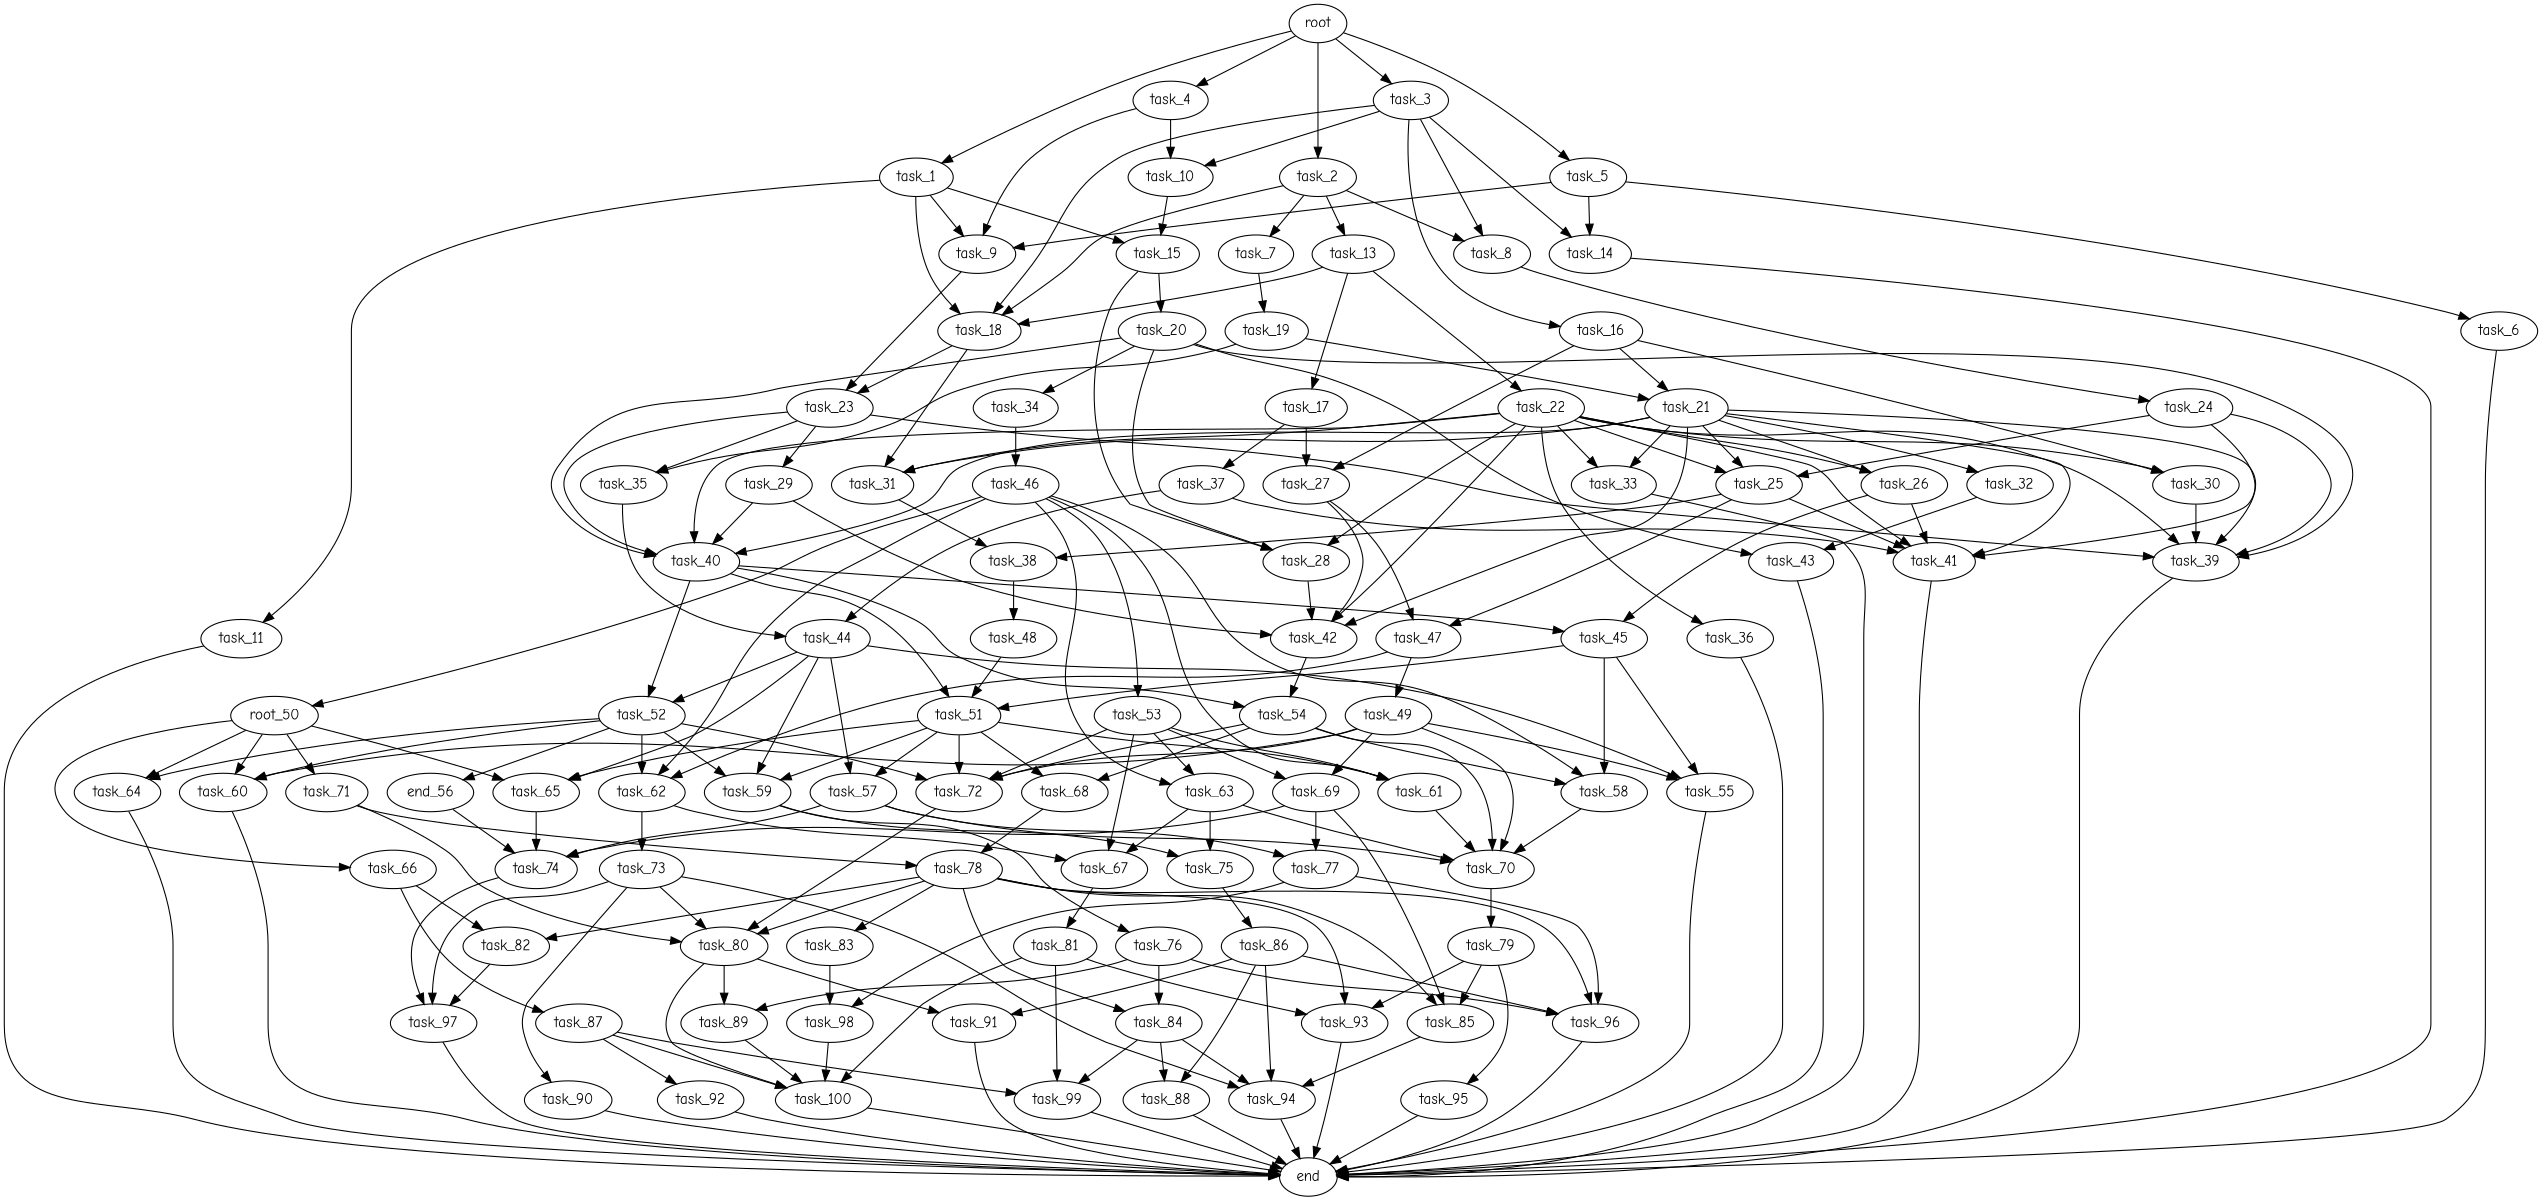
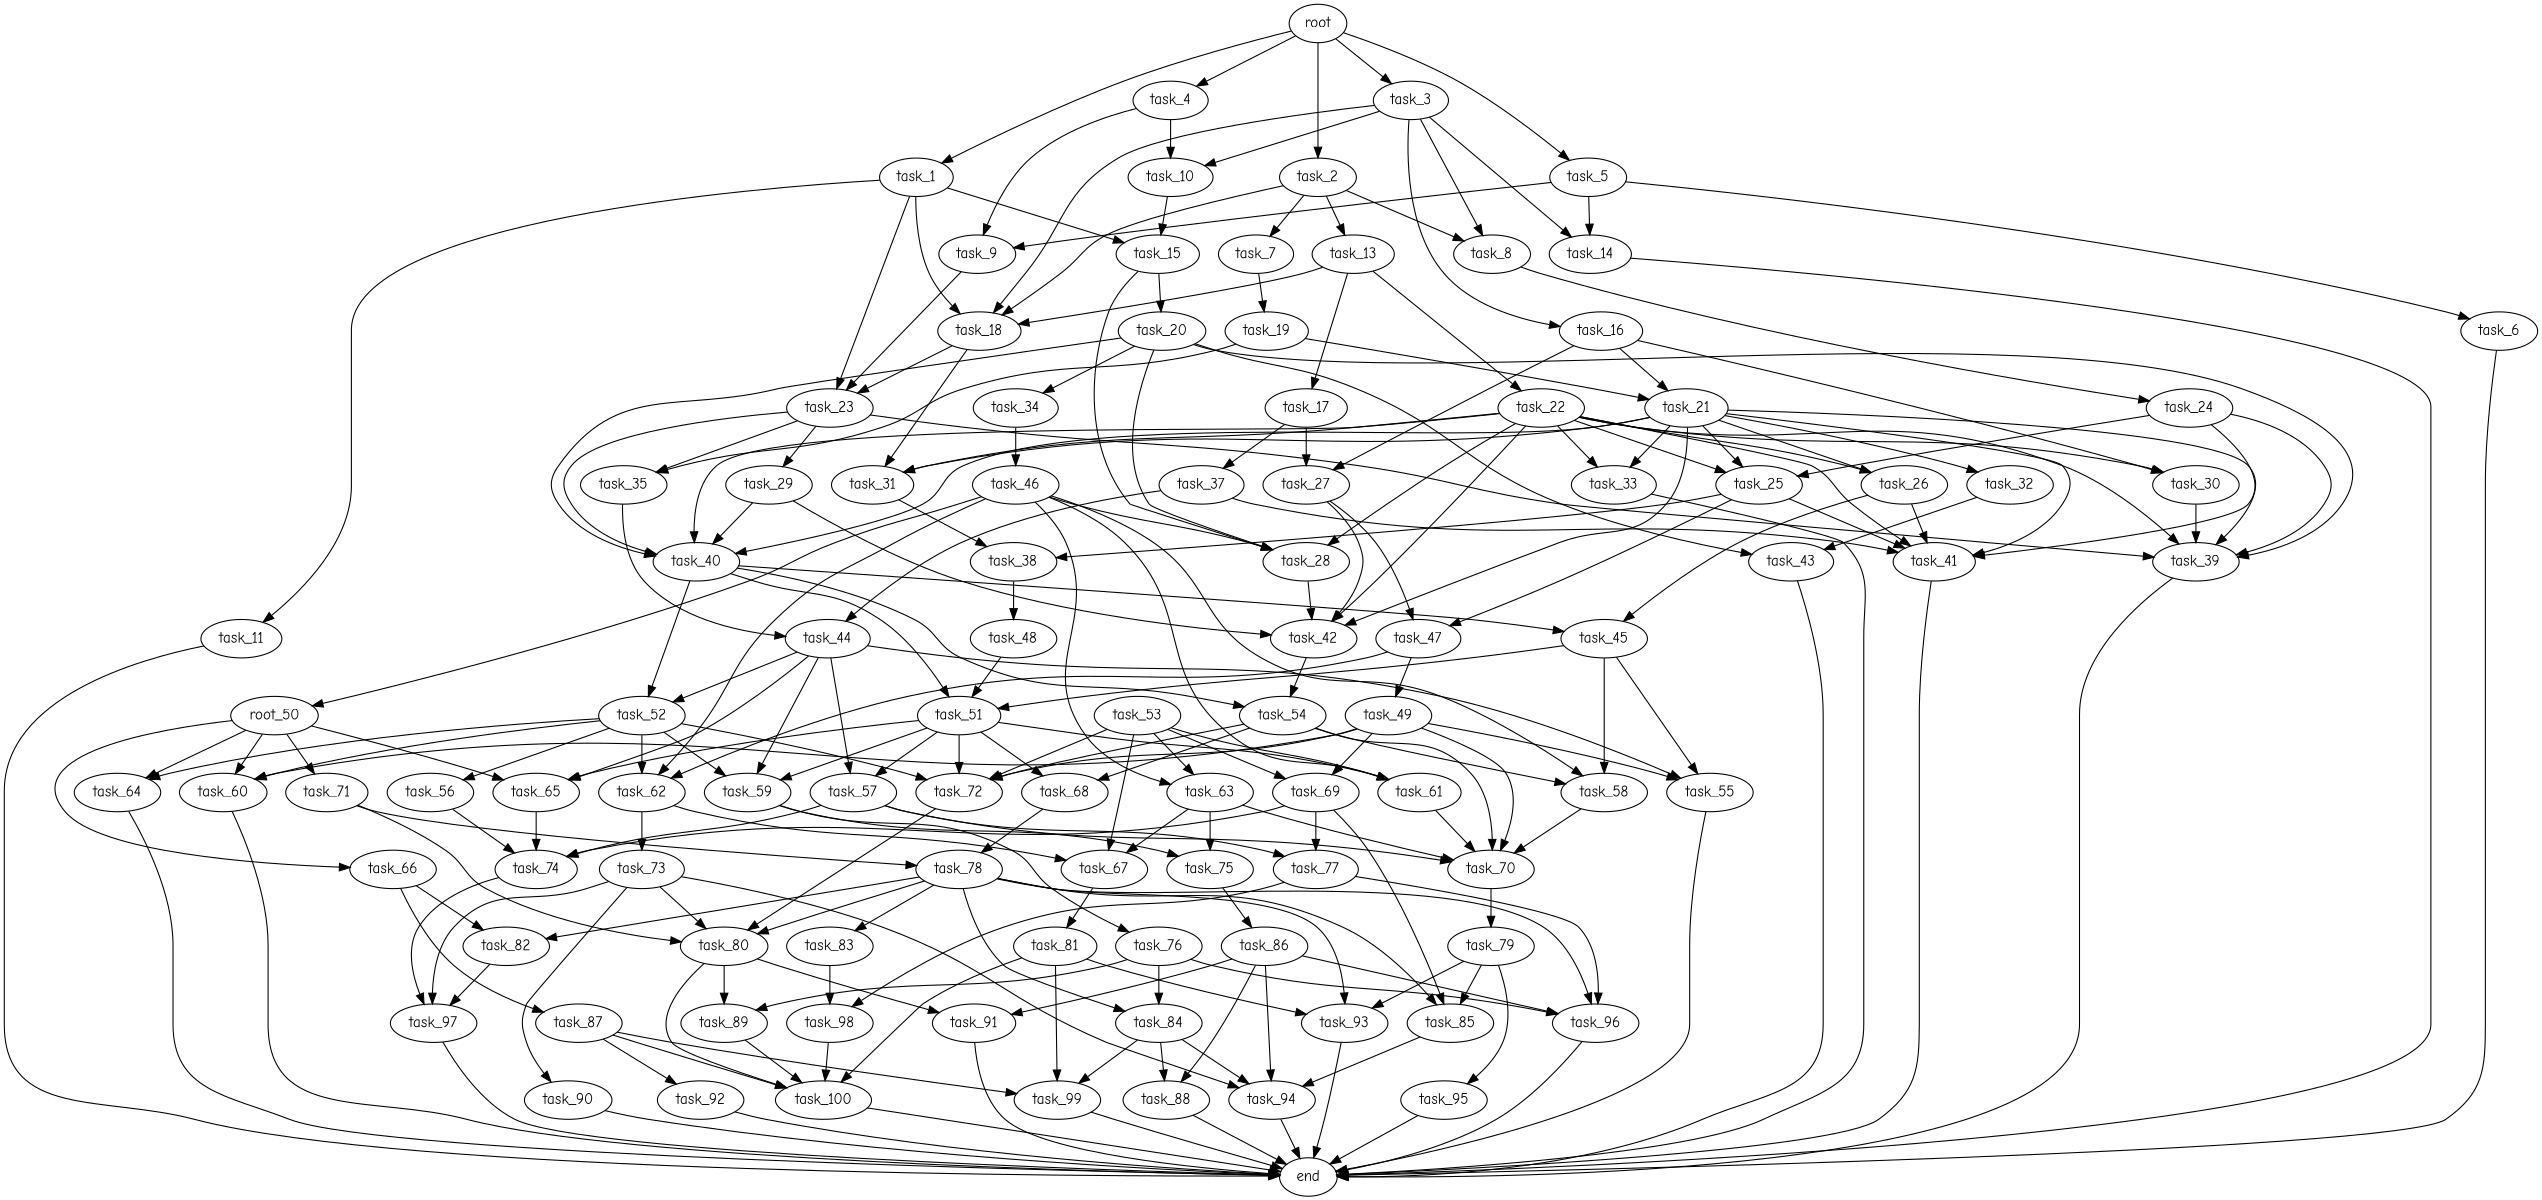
edge "task_1" -> "task_9": now "task_1" -> "task_23"
edge "task_46" -> "task_53": now "task_46" -> "task_28"
node "task_36": removed
node "end_56": label "end_56" -> "task_56"
